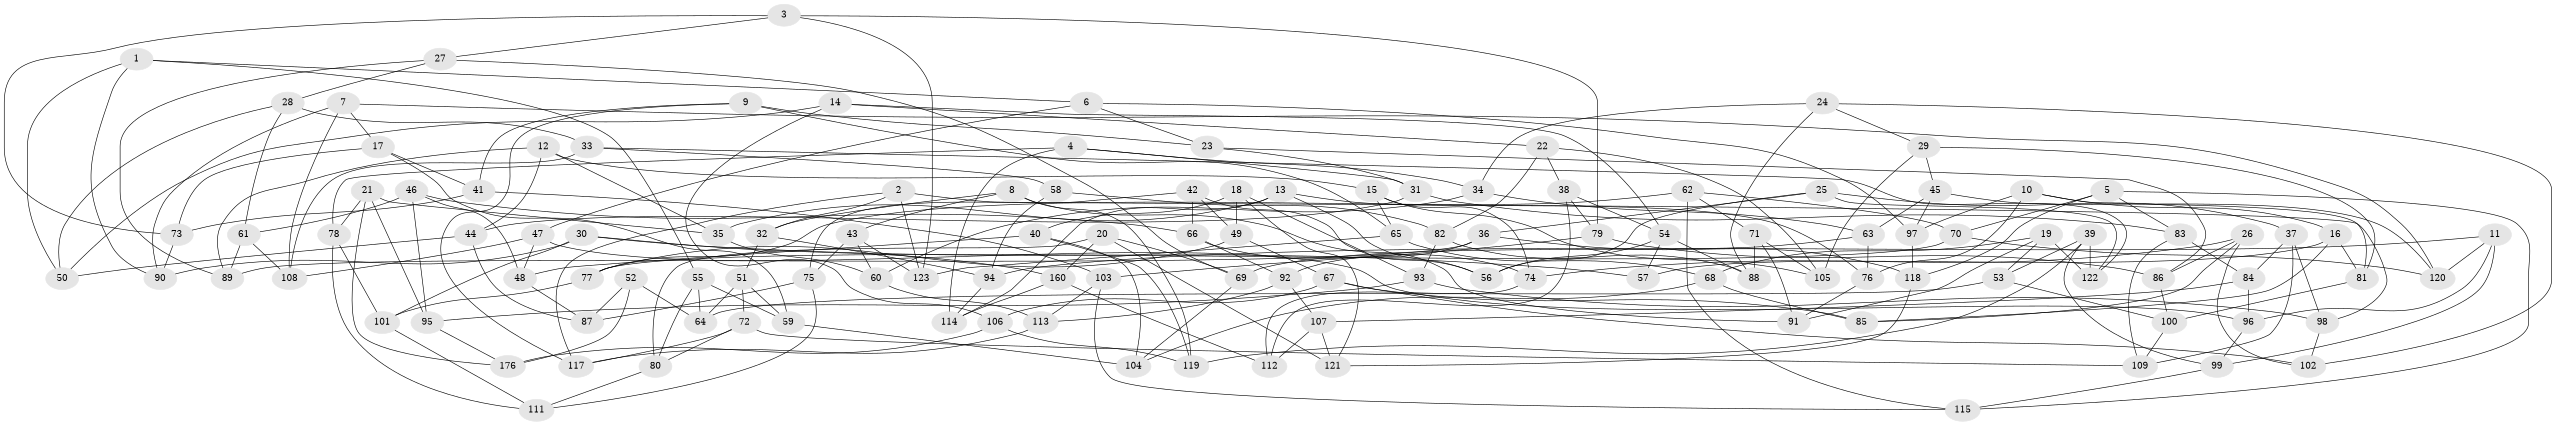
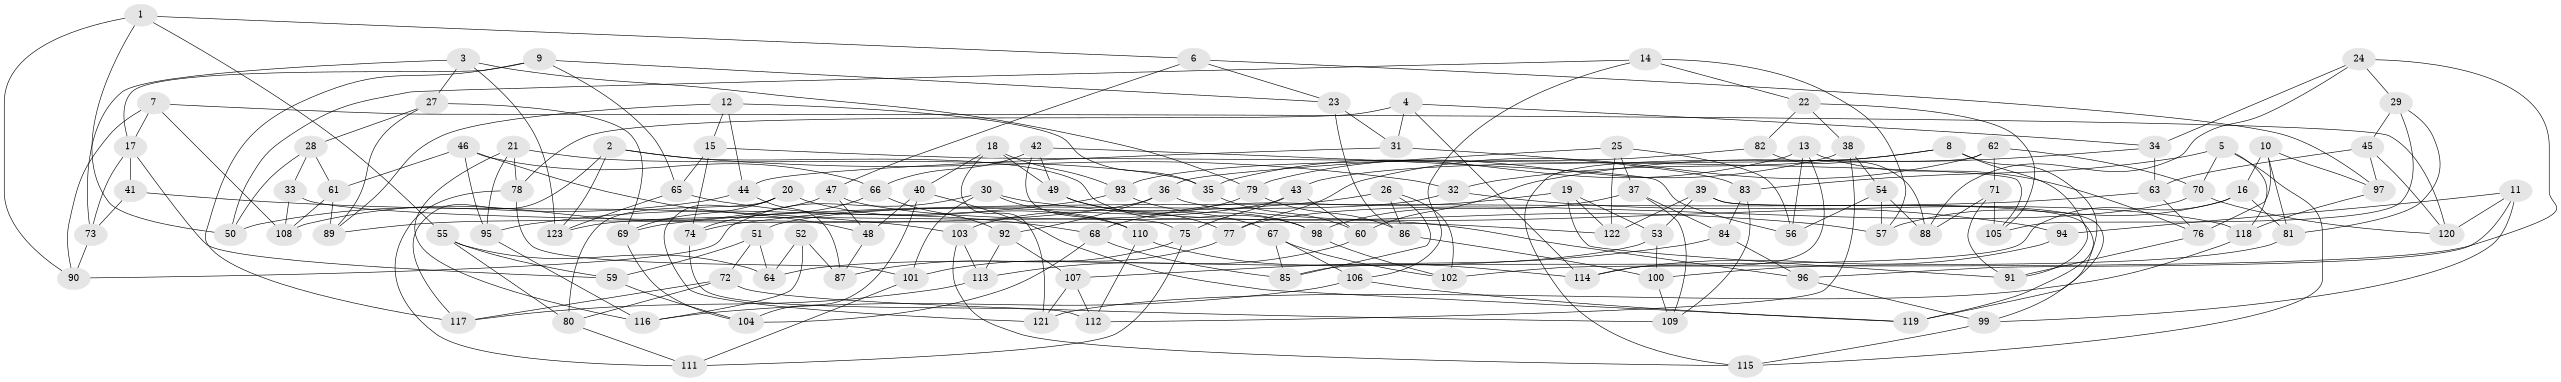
edge "9" -- "41": now "9" -- "17"
edge "14" -- "54": now "14" -- "57"
node "58": removed
node "160": label "160" -> "110"
node "176": label "176" -> "116"
